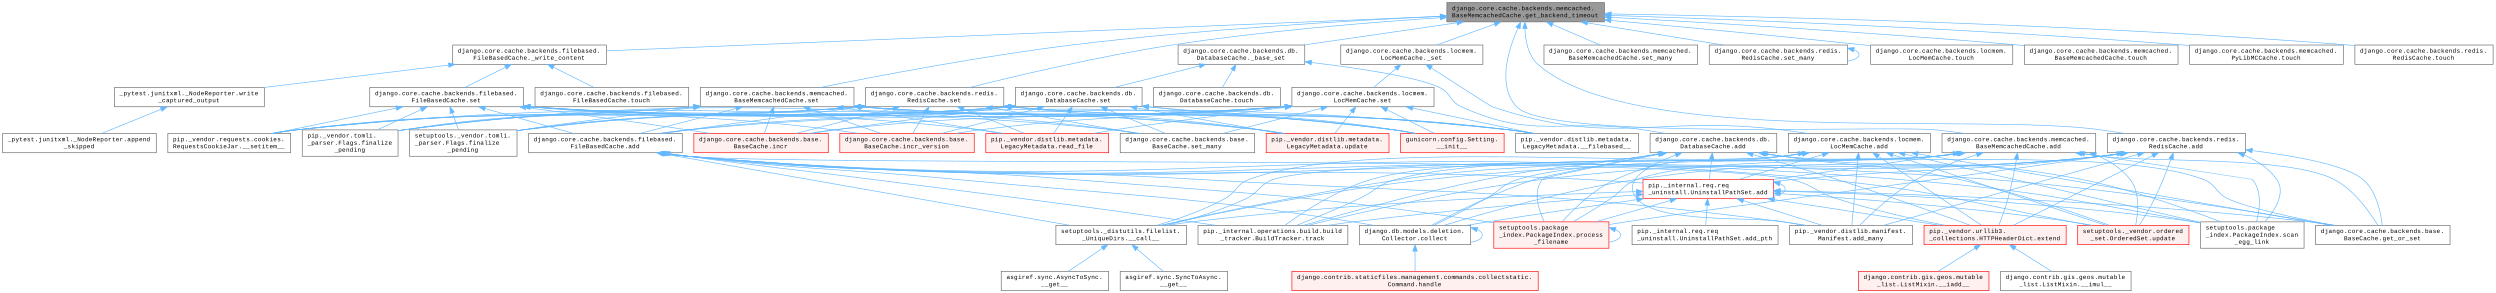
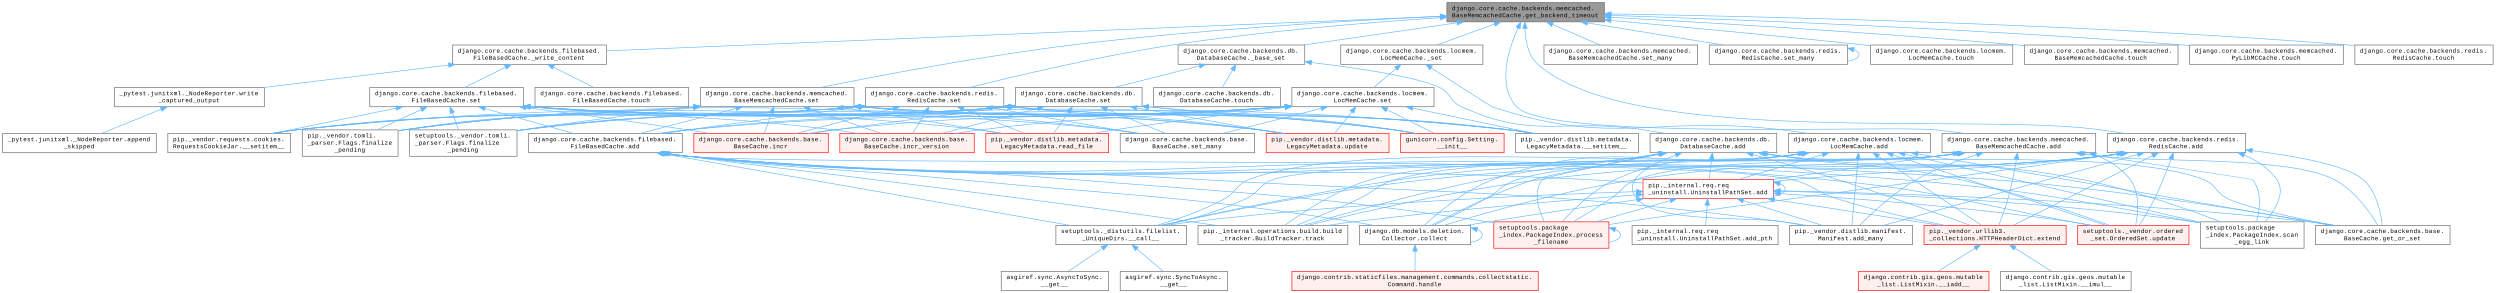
node "pip._vendor.distlib.metadata. LegacyMetadata.__filebased__": label "pip._vendor.distlib.metadata. LegacyMetadata.__filebased__" -> "pip._vendor.distlib.metadata. LegacyMetadata.__setitem__"
edge "django.db.models.deletion. Collector.collect" -> "django.core.cache.backends.locmem. LocMemCache.add": added
